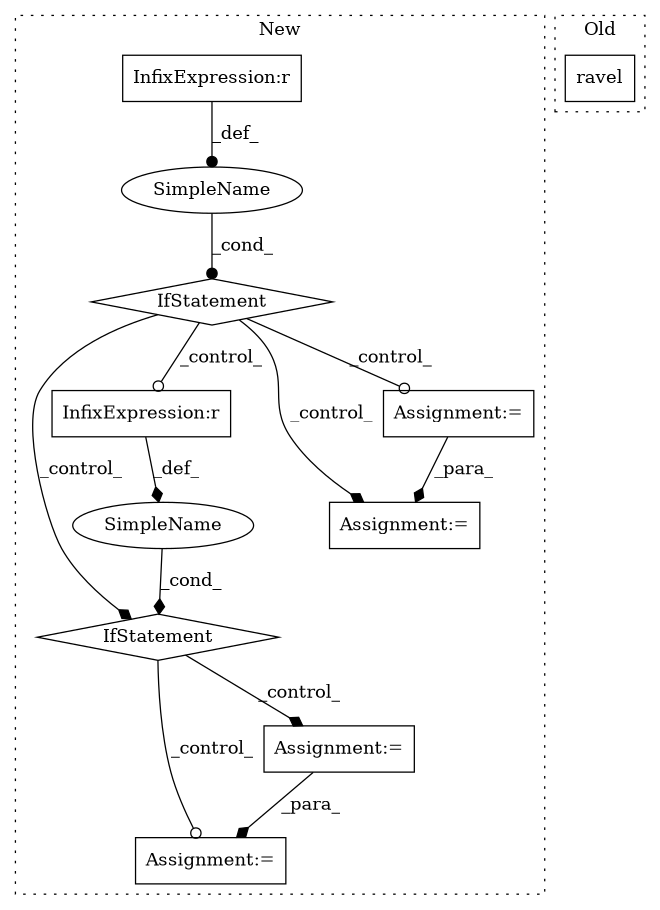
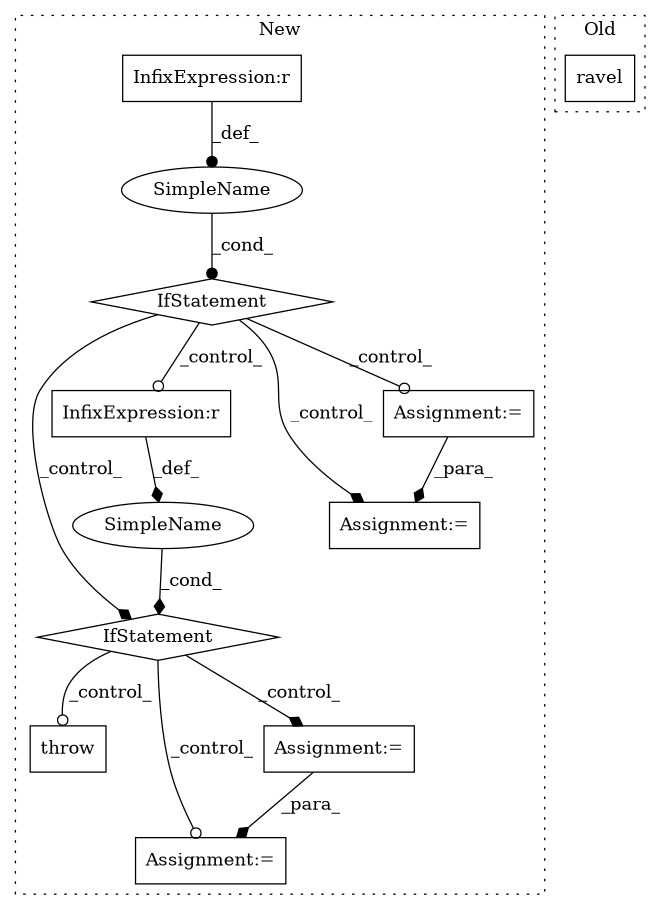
node "throw": added
